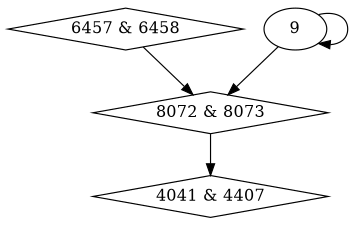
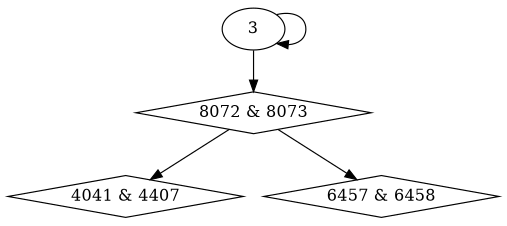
node "9": label "9" -> "3"
edge "6457 & 6458" -> "8072 & 8073": reversed
